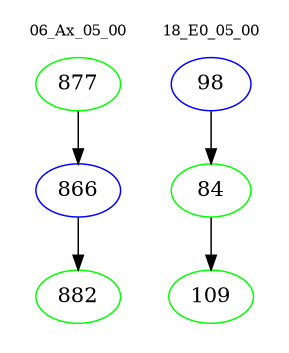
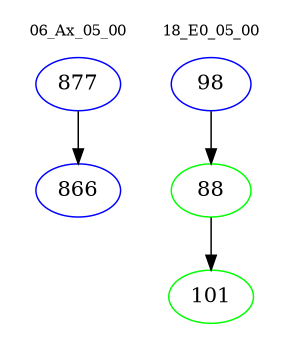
node "877": color green -> blue
node "84": label "84" -> "88"
node "882": removed
node "109": label "109" -> "101"
